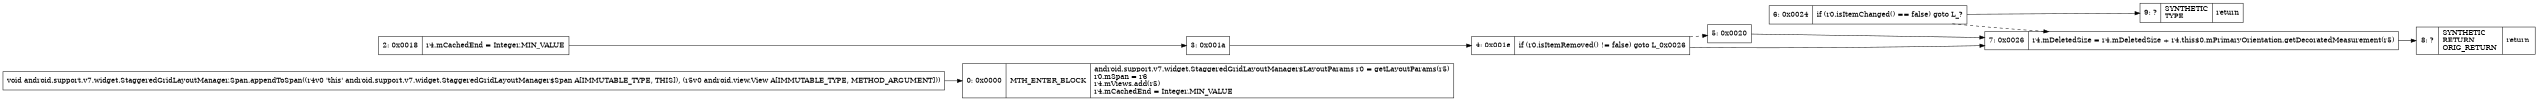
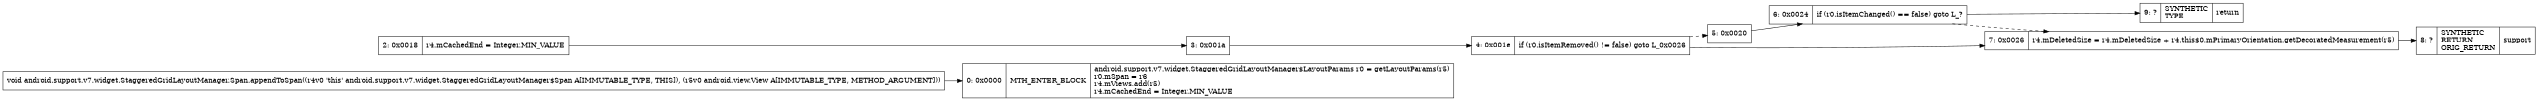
edge "5: 0x0020" -> "7: 0x0026": now "5: 0x0020" -> "6: 0x0024"
node "8: ?": text "return" -> "support"
